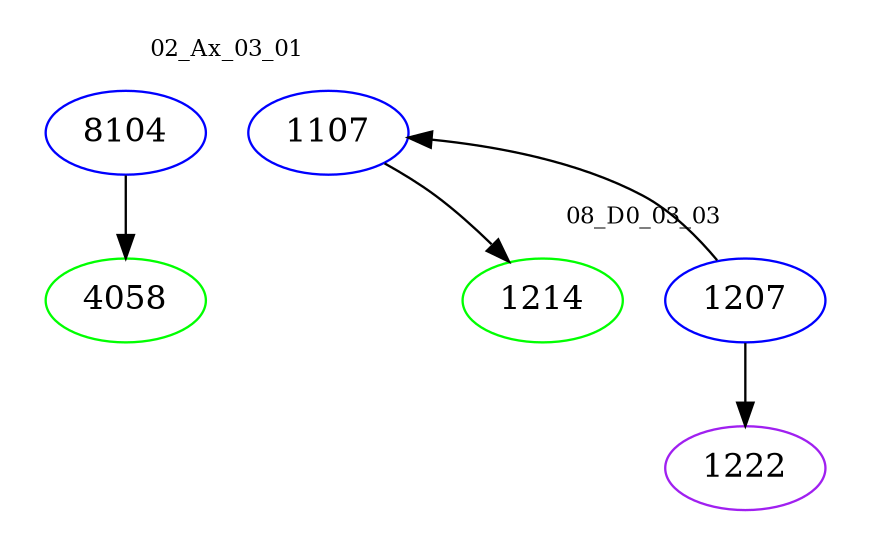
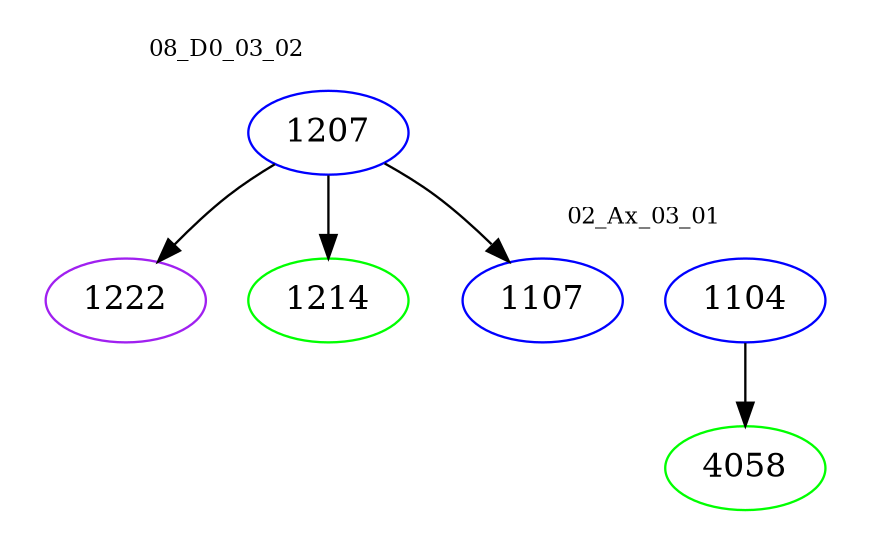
node "8104": label "8104" -> "1104"
edge "1107" -> "1214": now "1207" -> "1214"
cluster "08_D0_03_03": label "08_D0_03_03" -> "08_D0_03_02"
